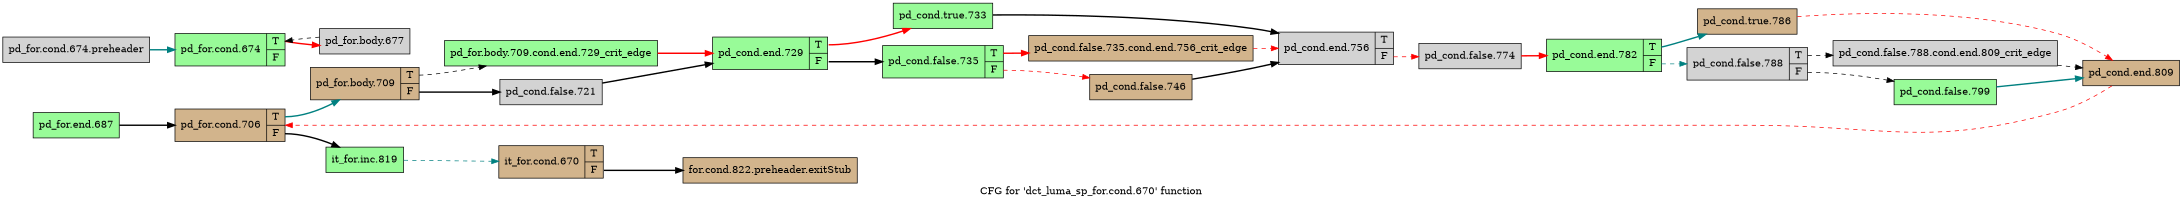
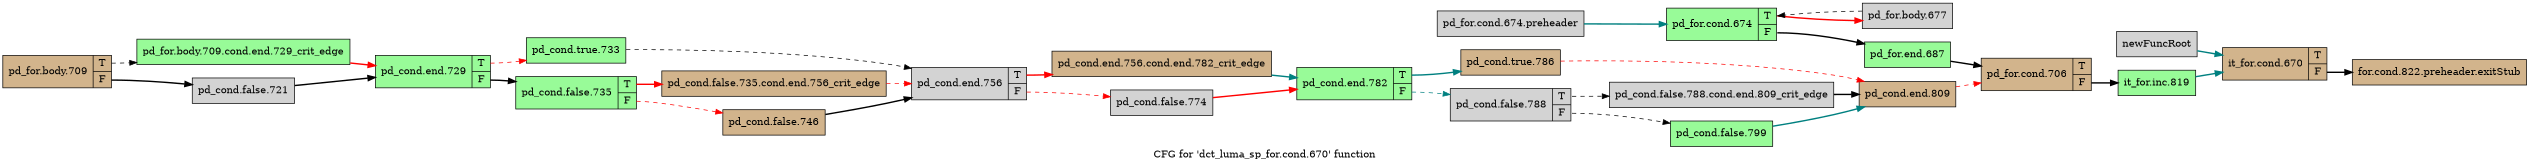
edge "pd_cond.true.733" -> "pd_cond.end.756": style bold -> dashed
edge "pd_for.cond.674" -> "pd_for.end.687": added
edge "pd_cond.end.729" -> "pd_cond.true.733": style bold -> dashed
node "newFuncRoot": added
node "pd_cond.end.756.cond.end.782_crit_edge": added
edge "pd_cond.false.788.cond.end.809_crit_edge" -> "pd_cond.end.809": style dashed -> bold
edge "pd_for.cond.706" -> "pd_for.body.709": removed
edge "it_for.inc.819" -> "it_for.cond.670": style dashed -> bold
